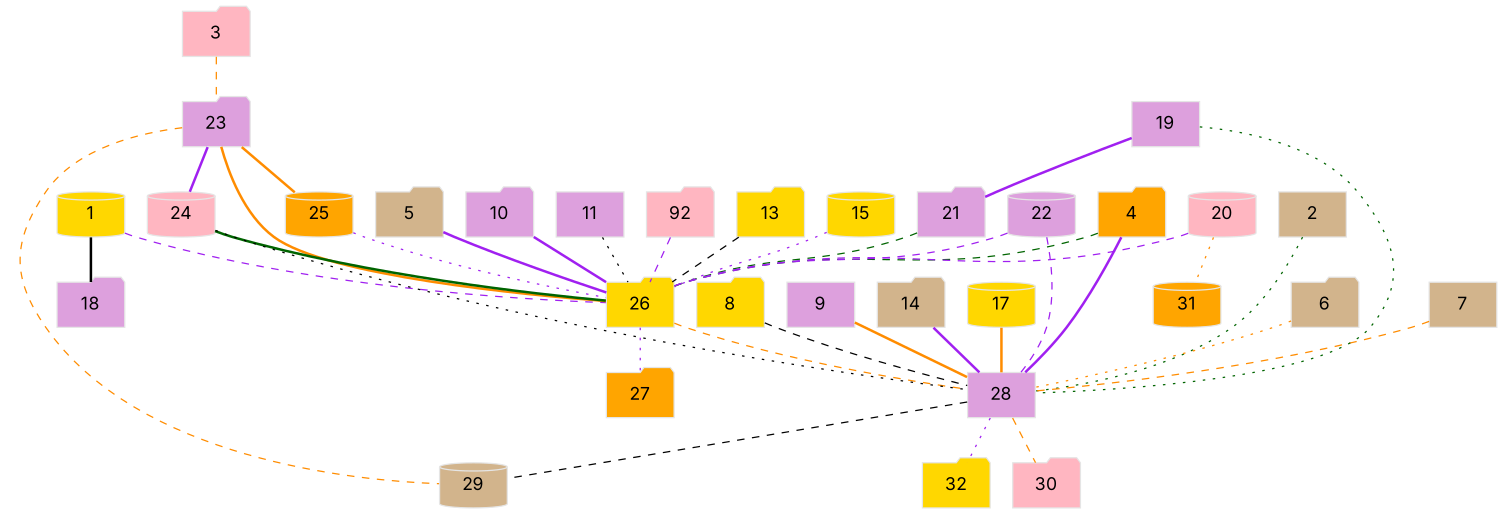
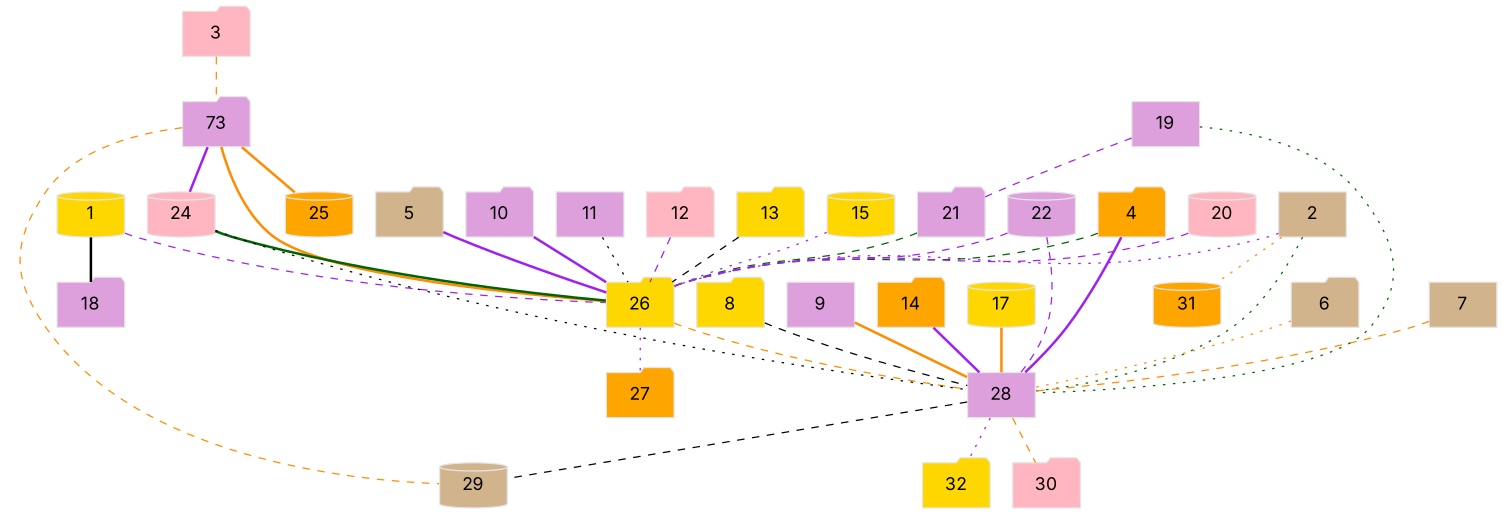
node "23": label "23" -> "73"
edge "19" -- "21": style bold -> dashed
node "92": label "92" -> "12"
edge "20" -- "31": now "2" -- "31"
edge "25" -- "26": now "2" -- "26"
node "14": fillcolor tan -> orange
